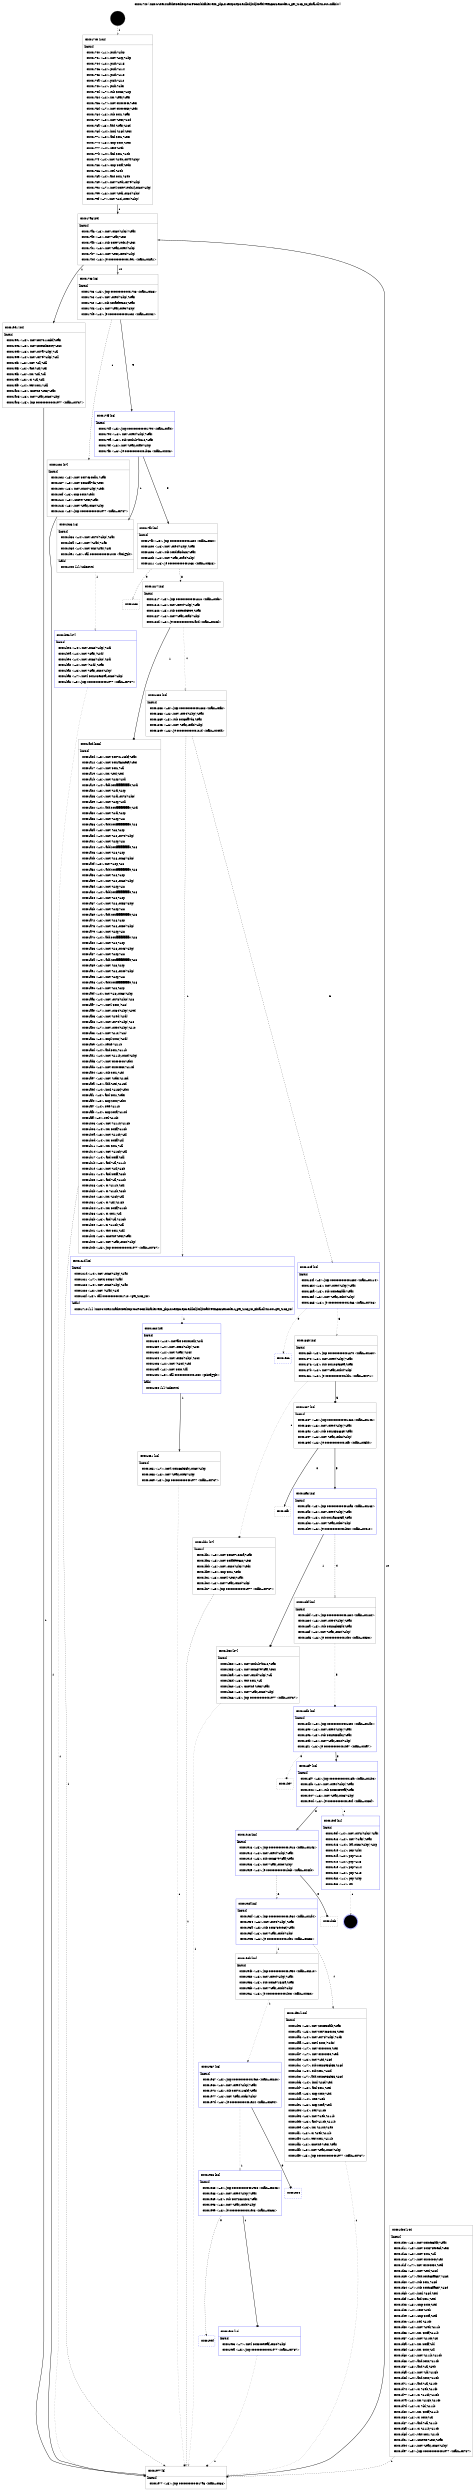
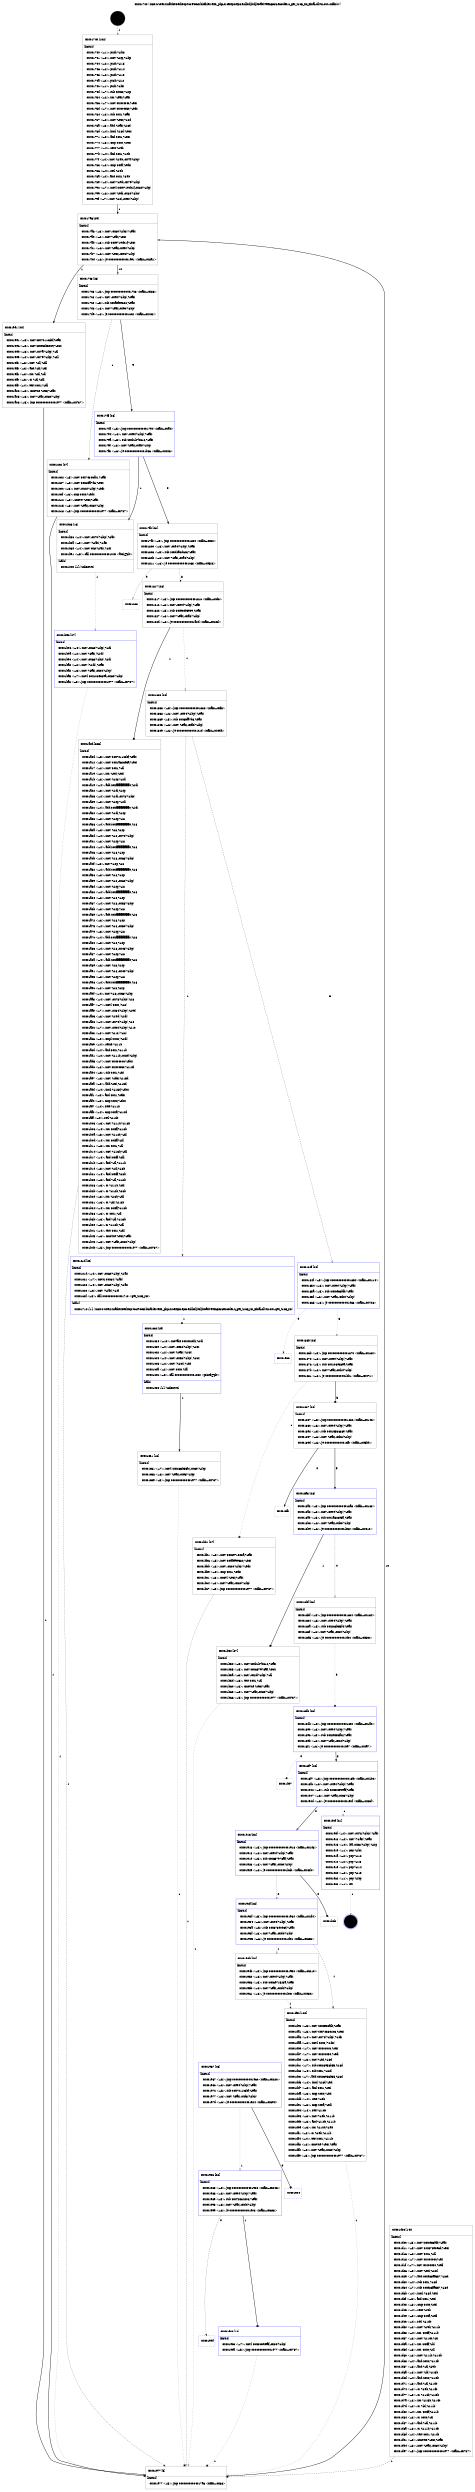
edge "0x40194b [28]" -> "0x401967 [28]": now "0x40194b [28]" -> "0x401d9c [103]"
